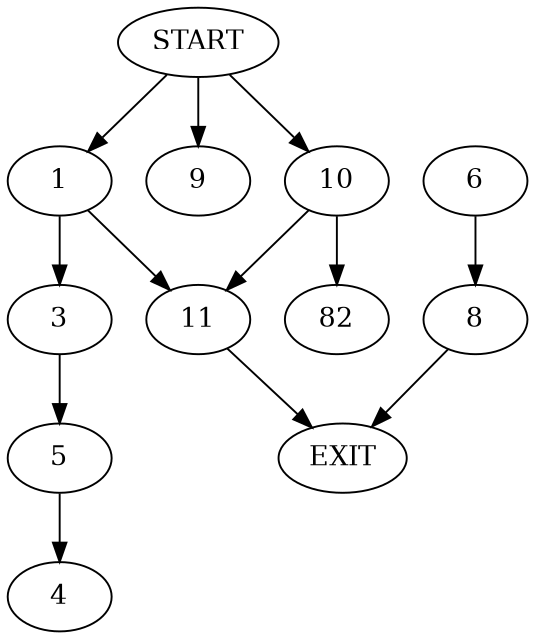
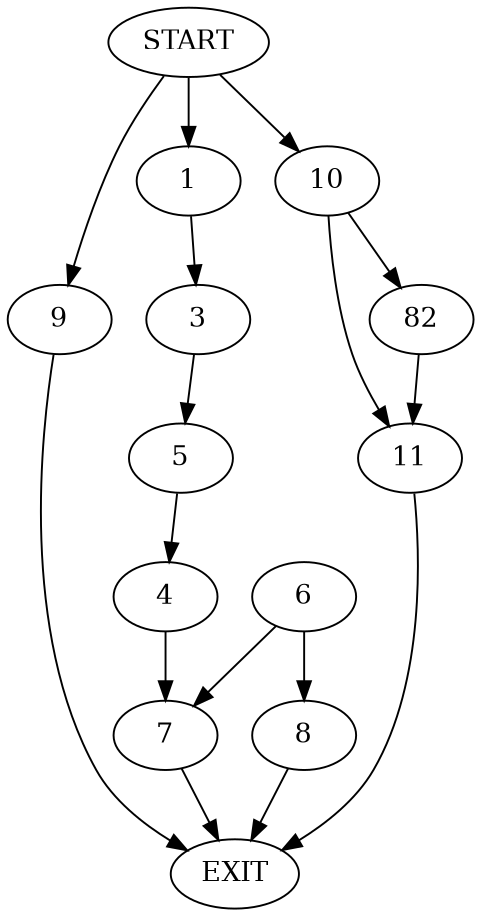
edge "1" -> "11": now "82" -> "11"
edge "9" -> "EXIT": added
node "7": added
